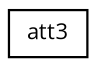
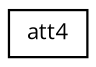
node "att3": label "att3" -> "att4"
